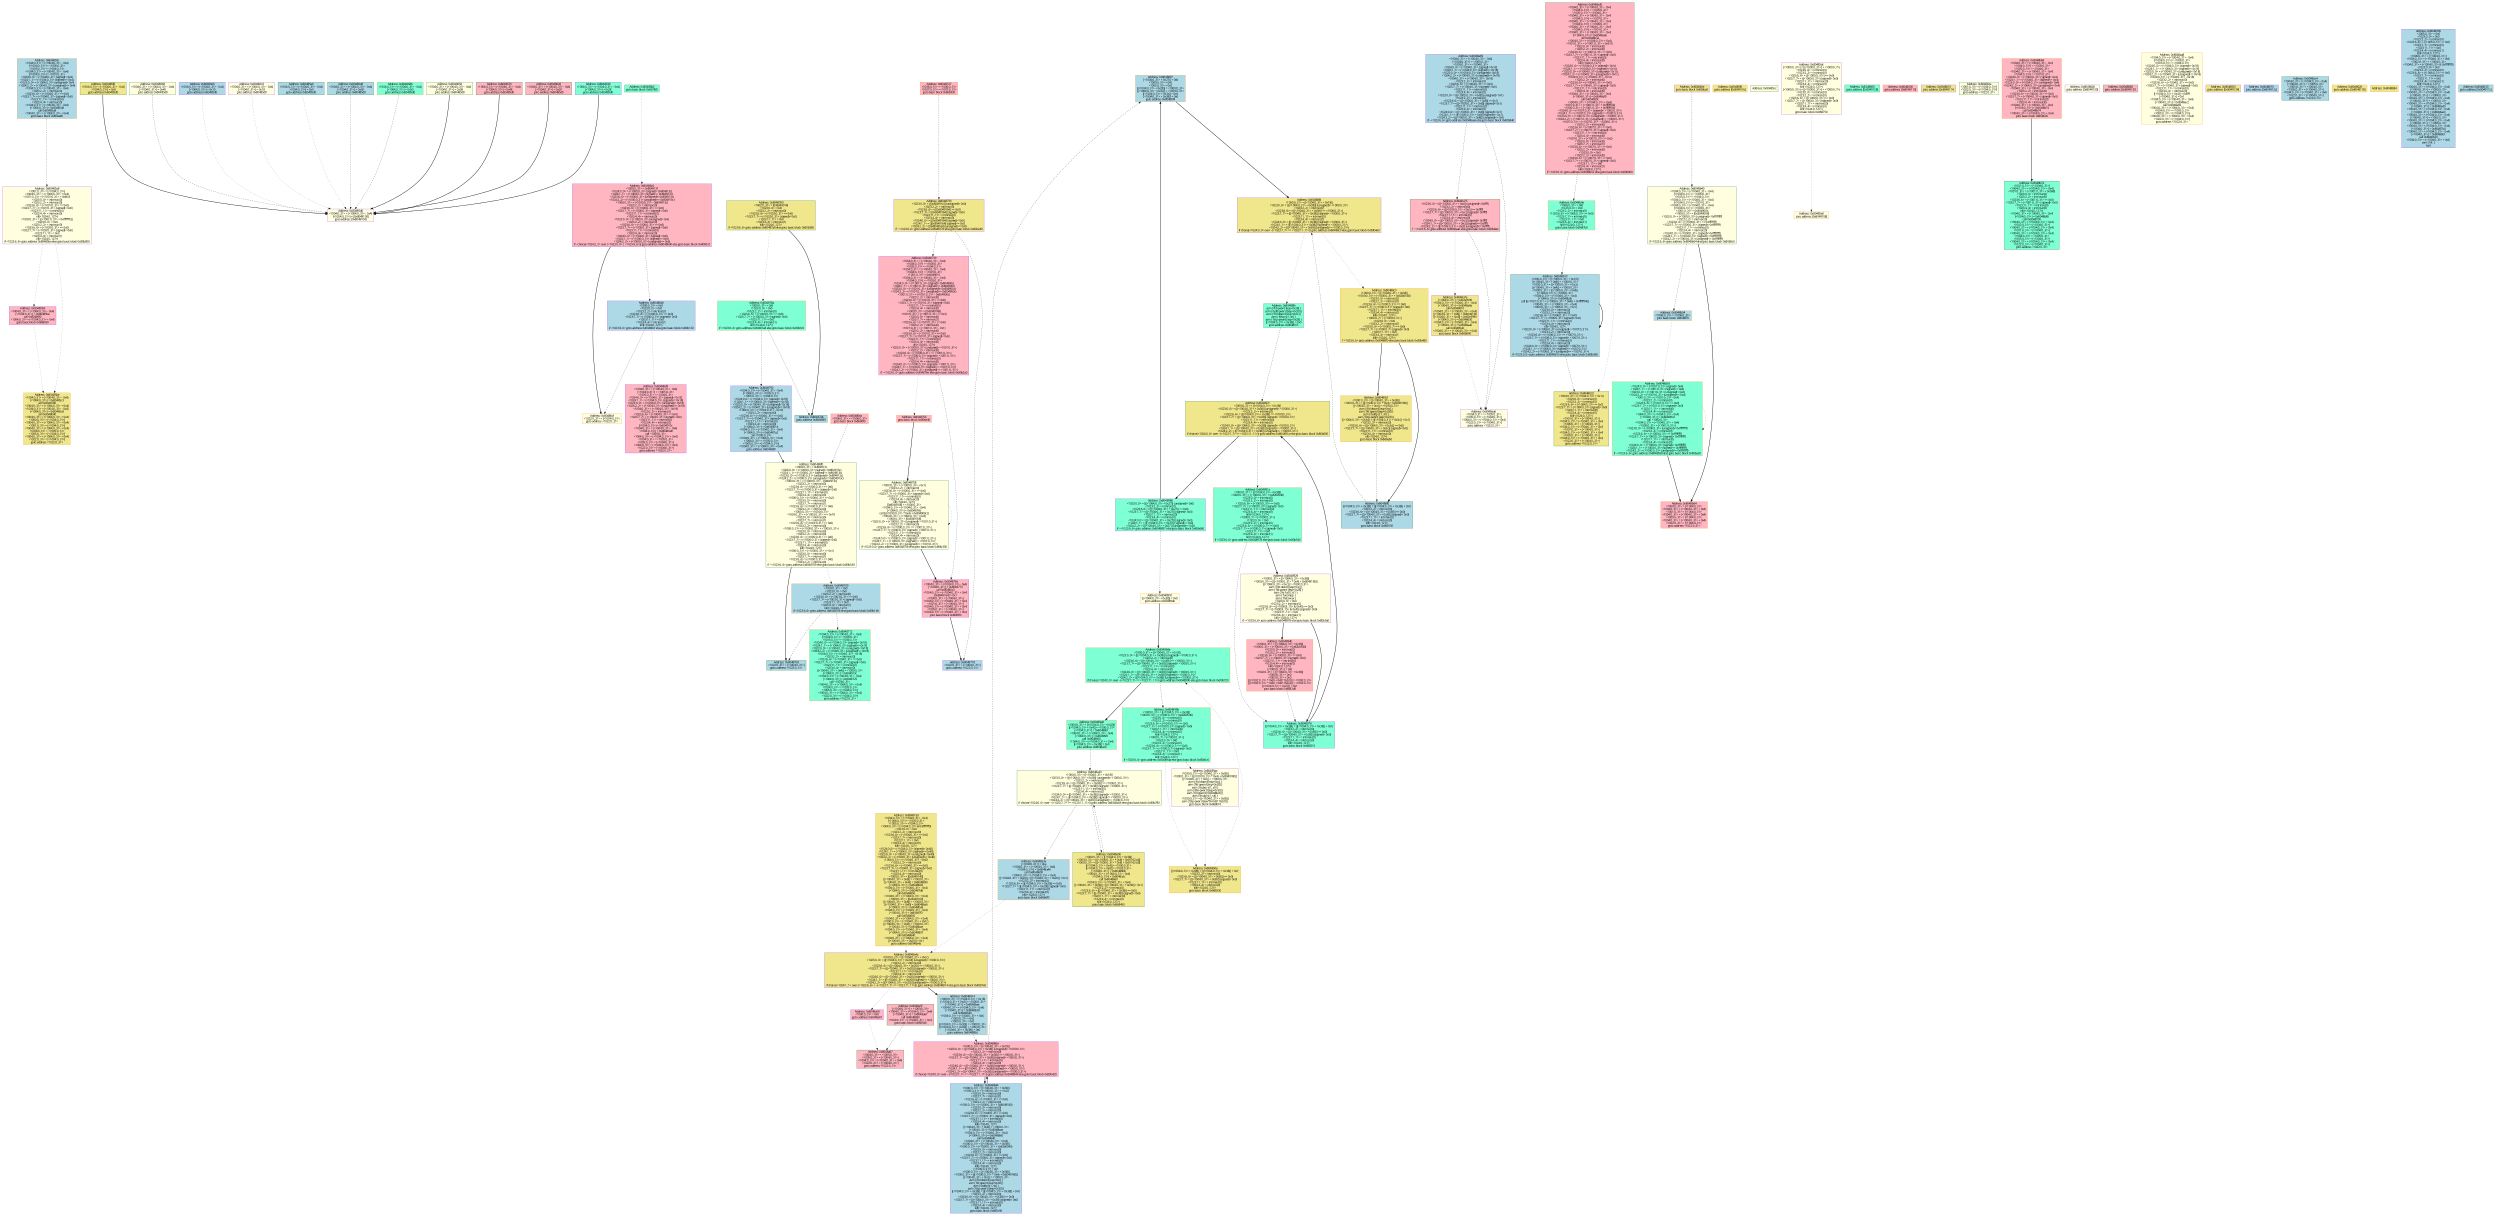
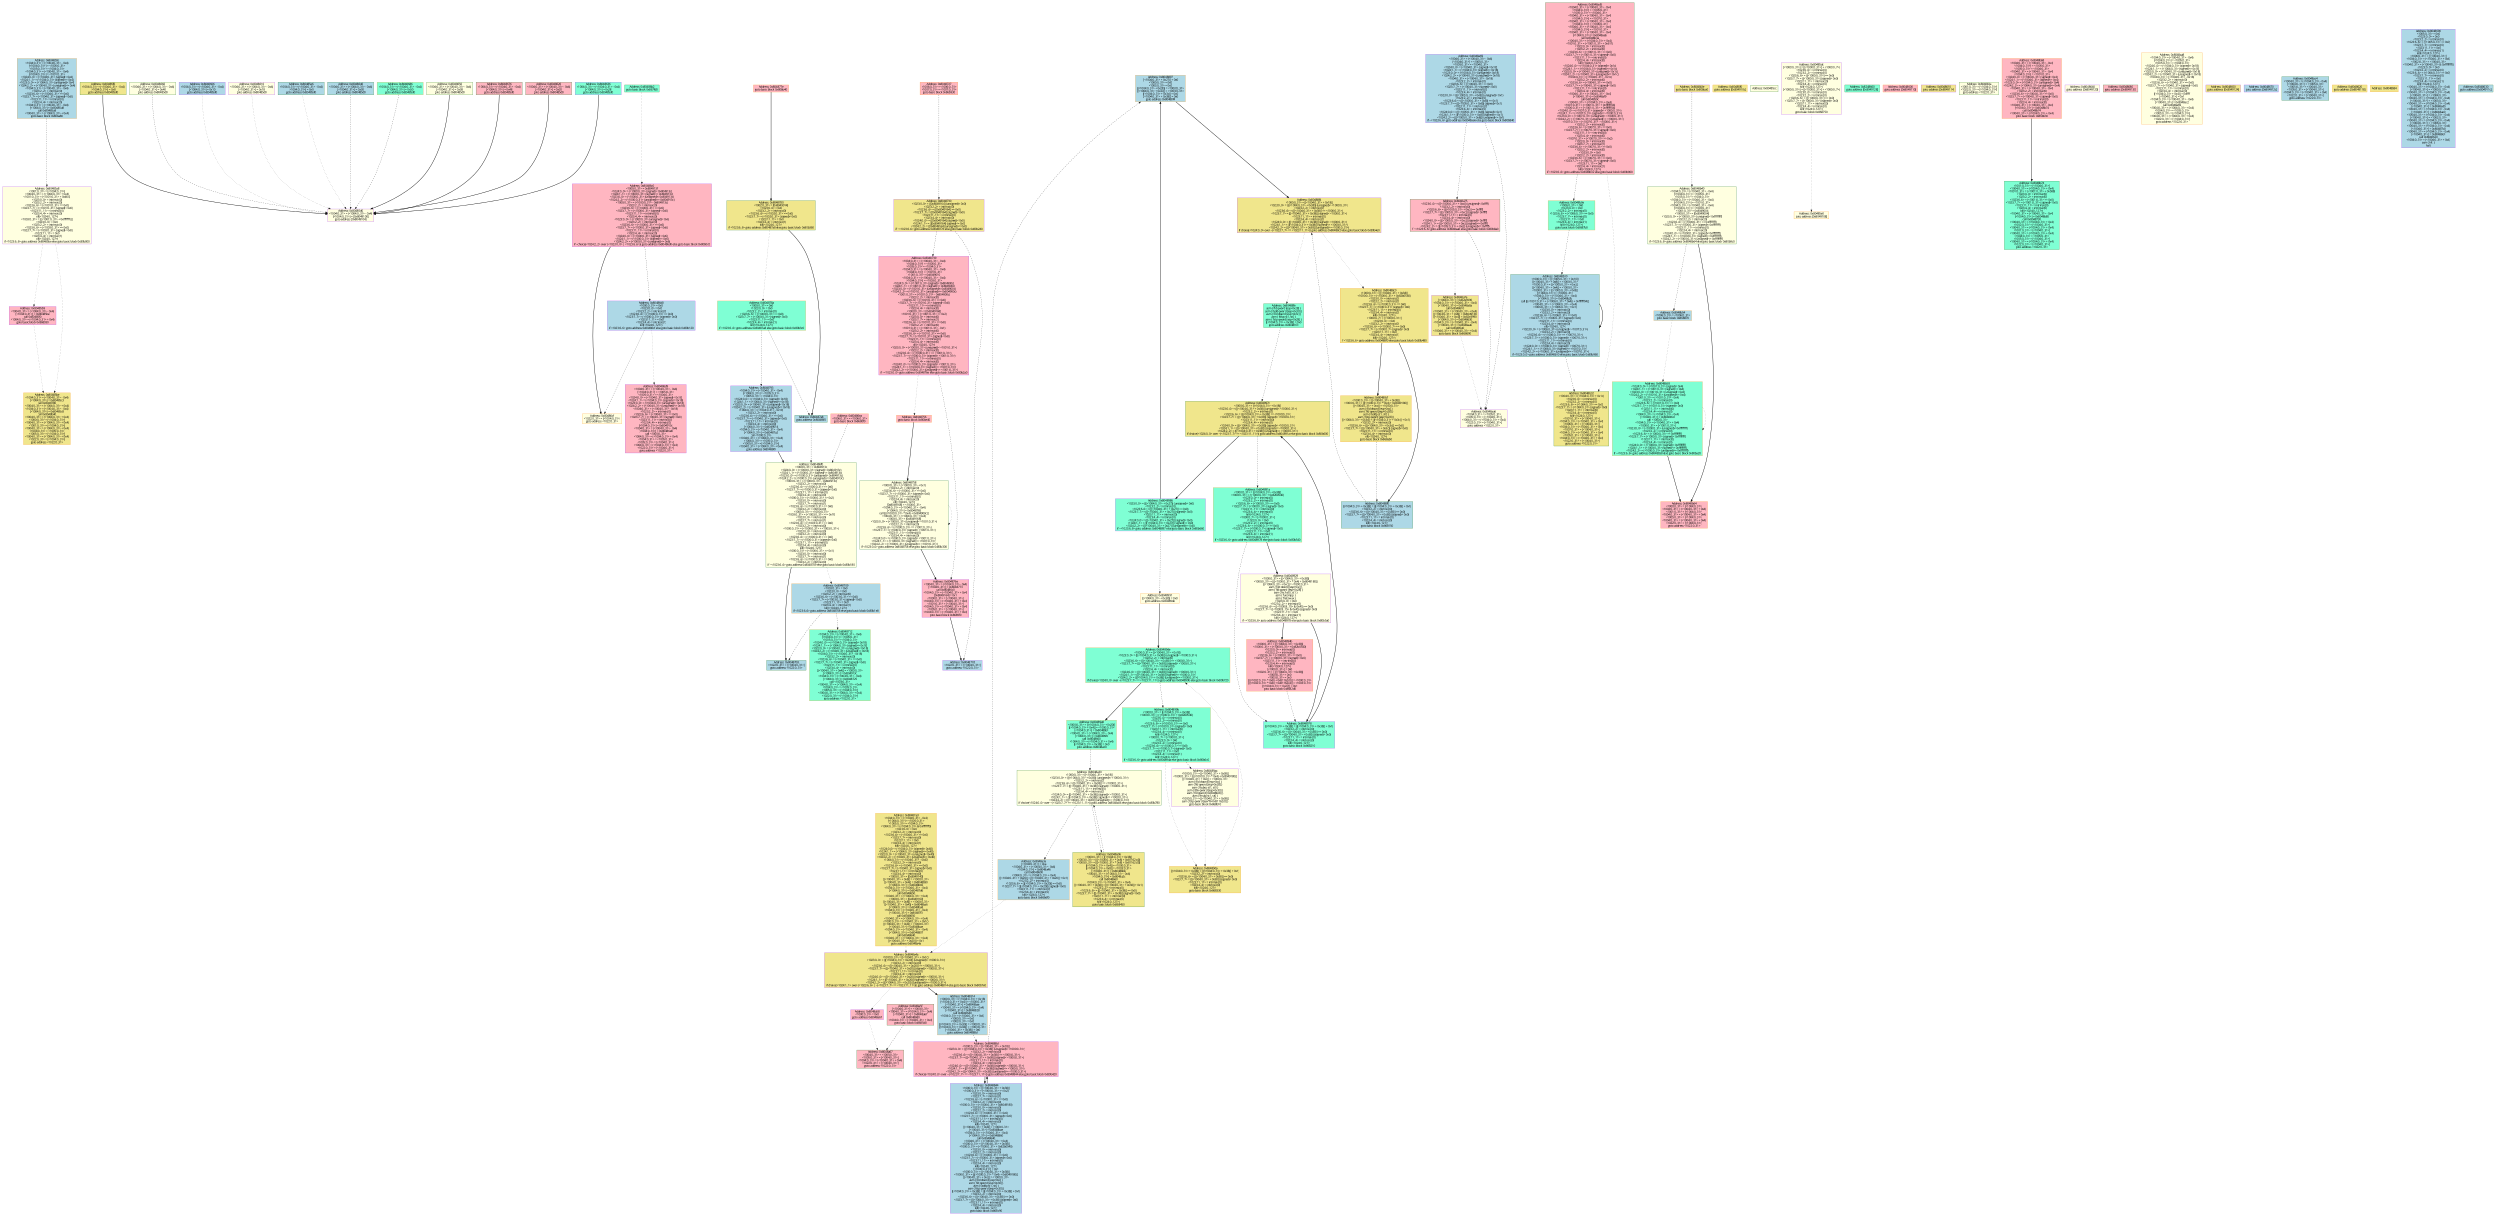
node "Address: 0x804877e goto basic block 0x80bb40": added
